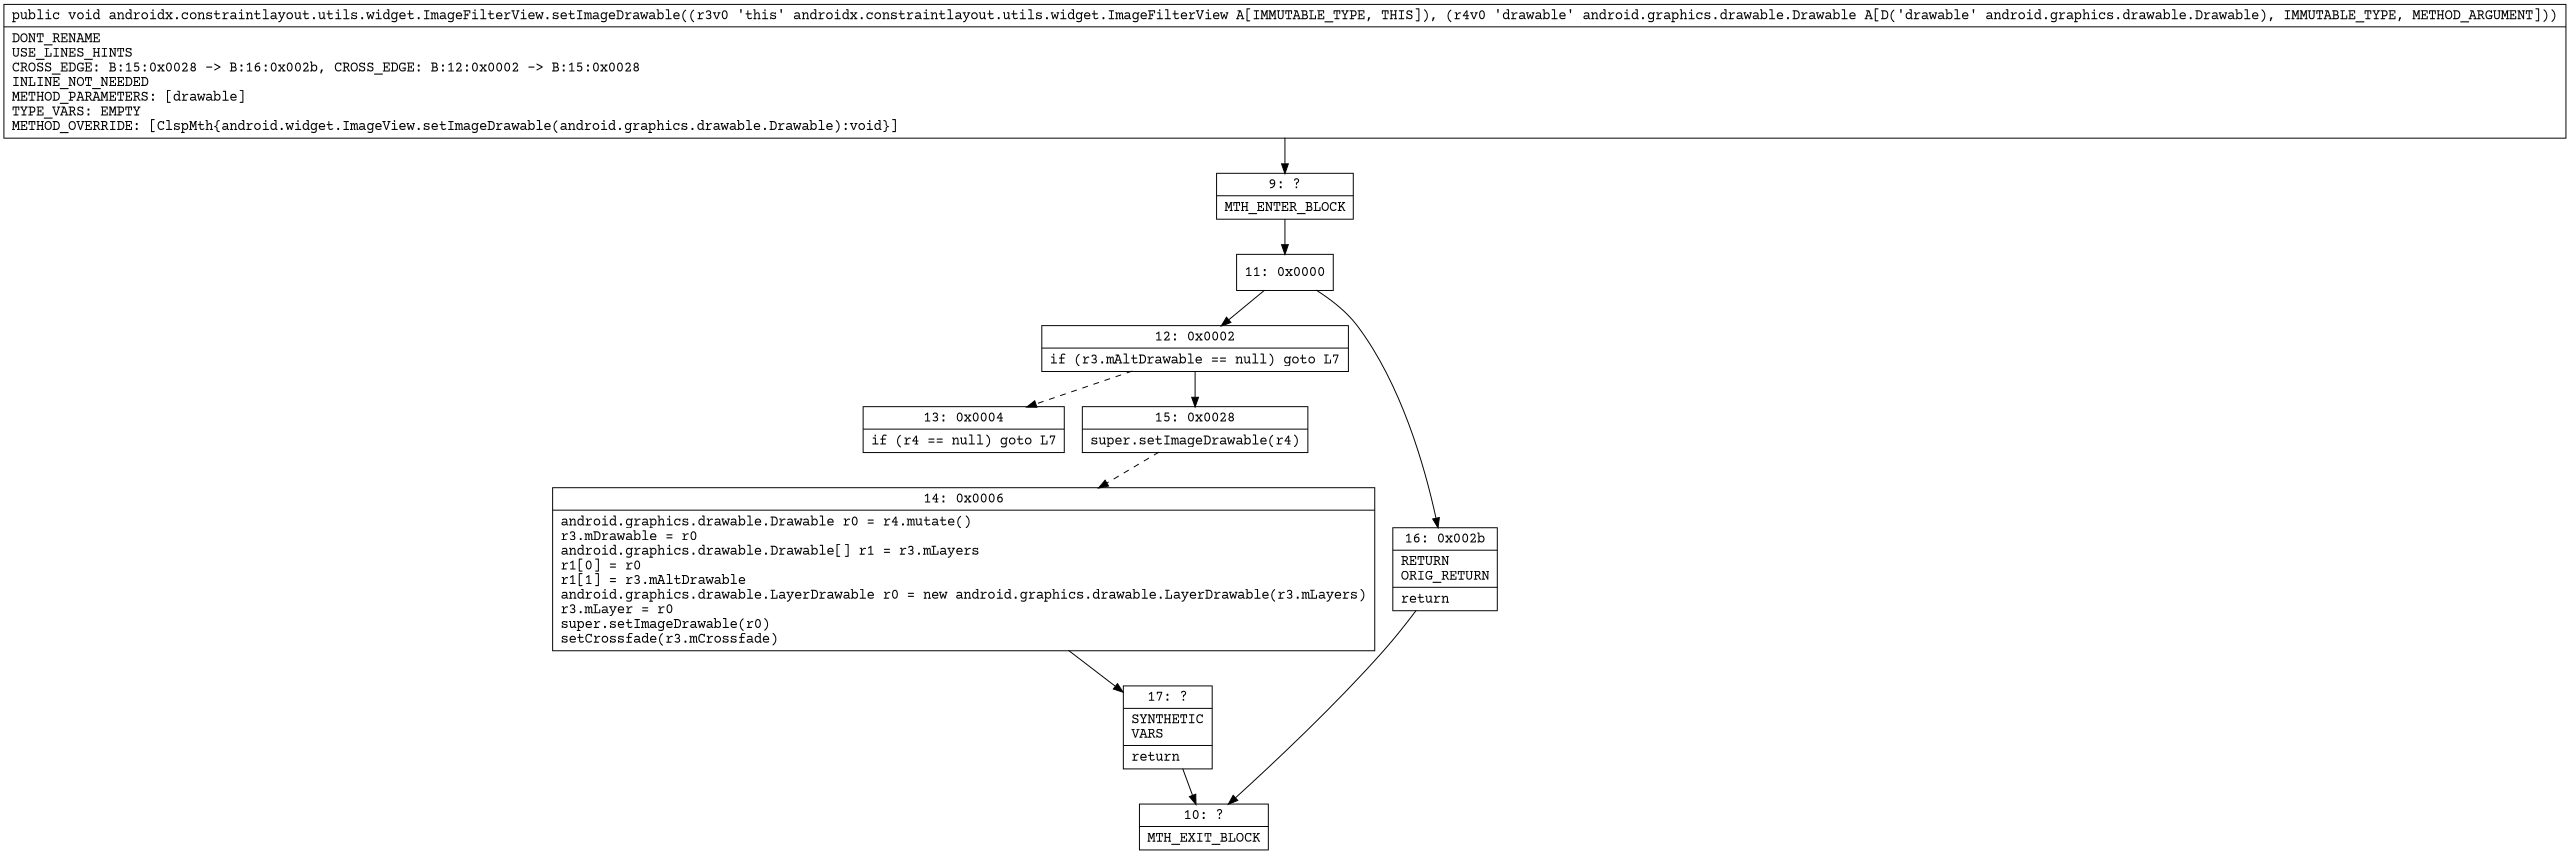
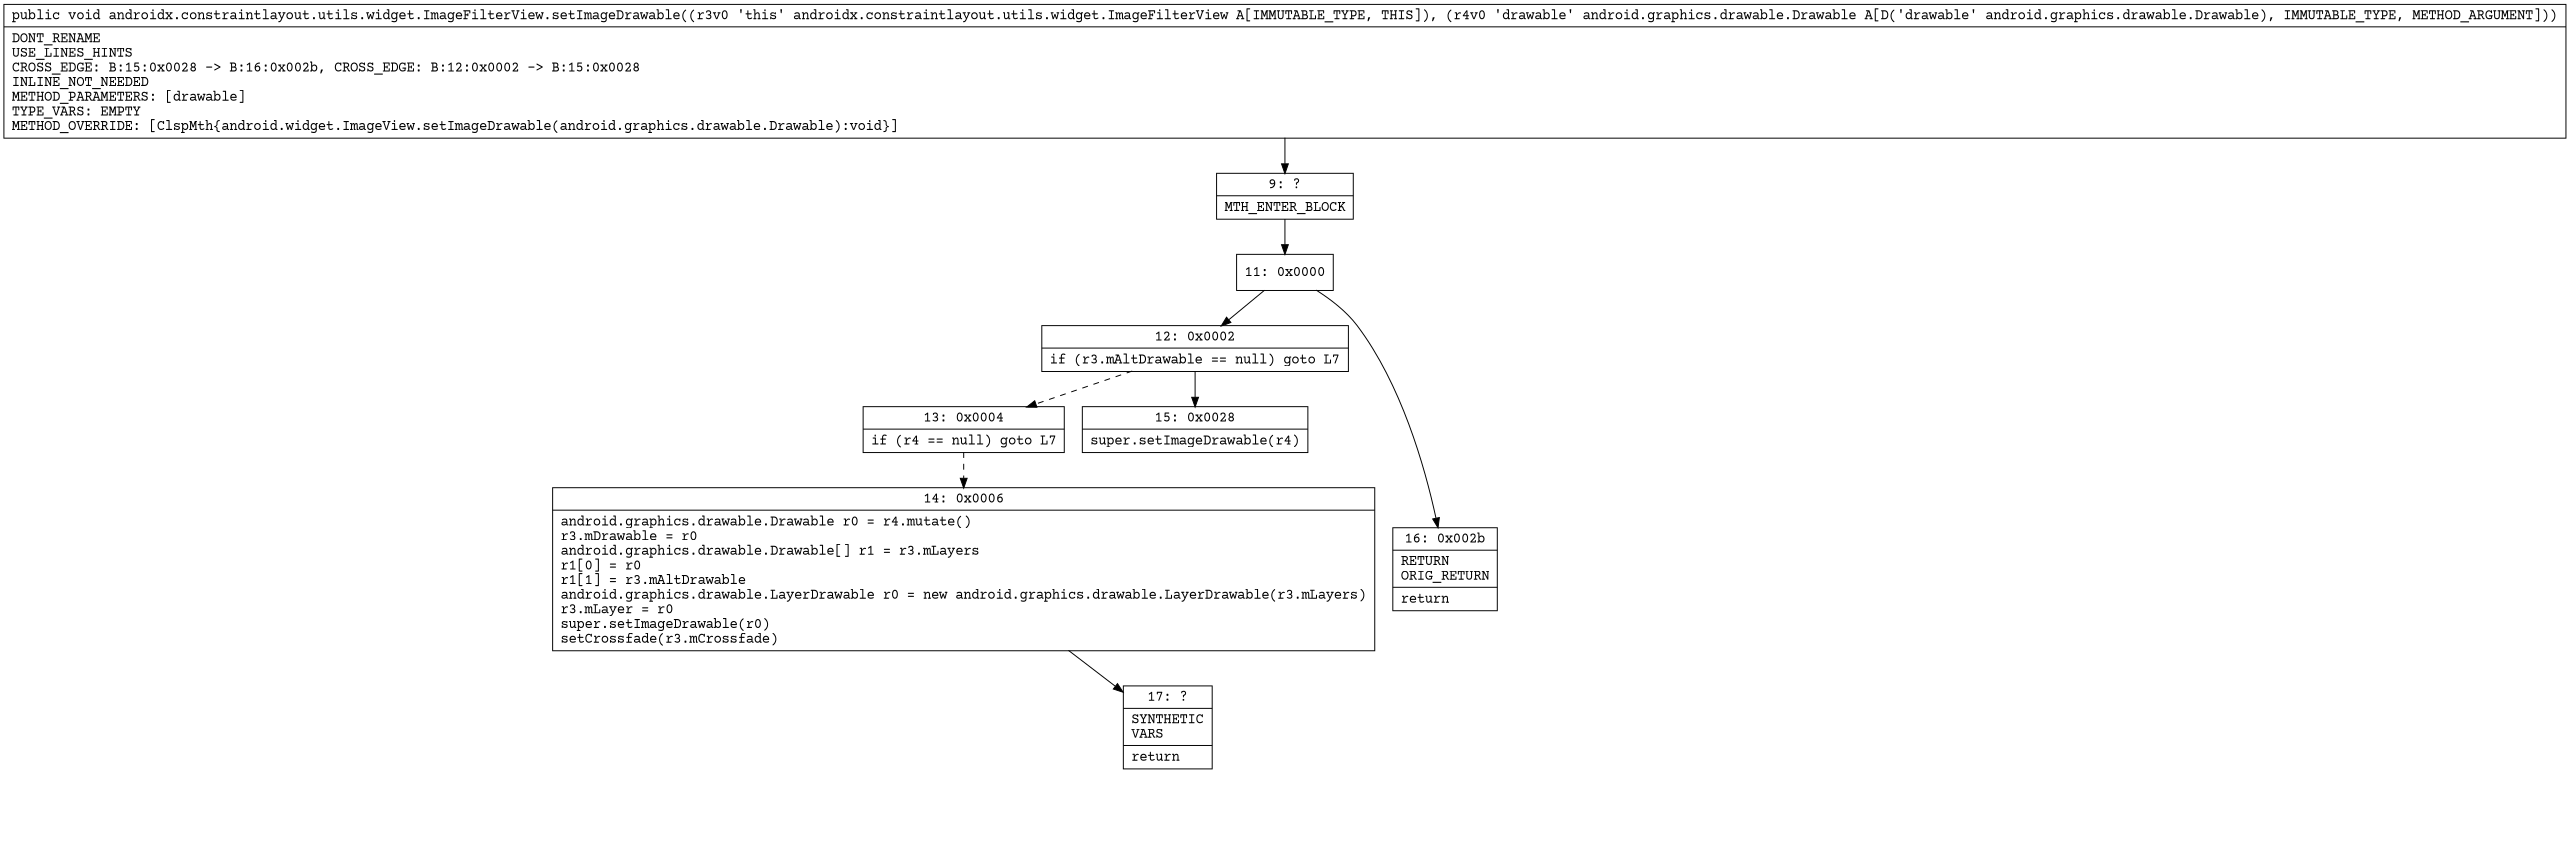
edge "15: 0x0028" -> "14: 0x0006": now "13: 0x0004" -> "14: 0x0006"
node "10: ?": removed
